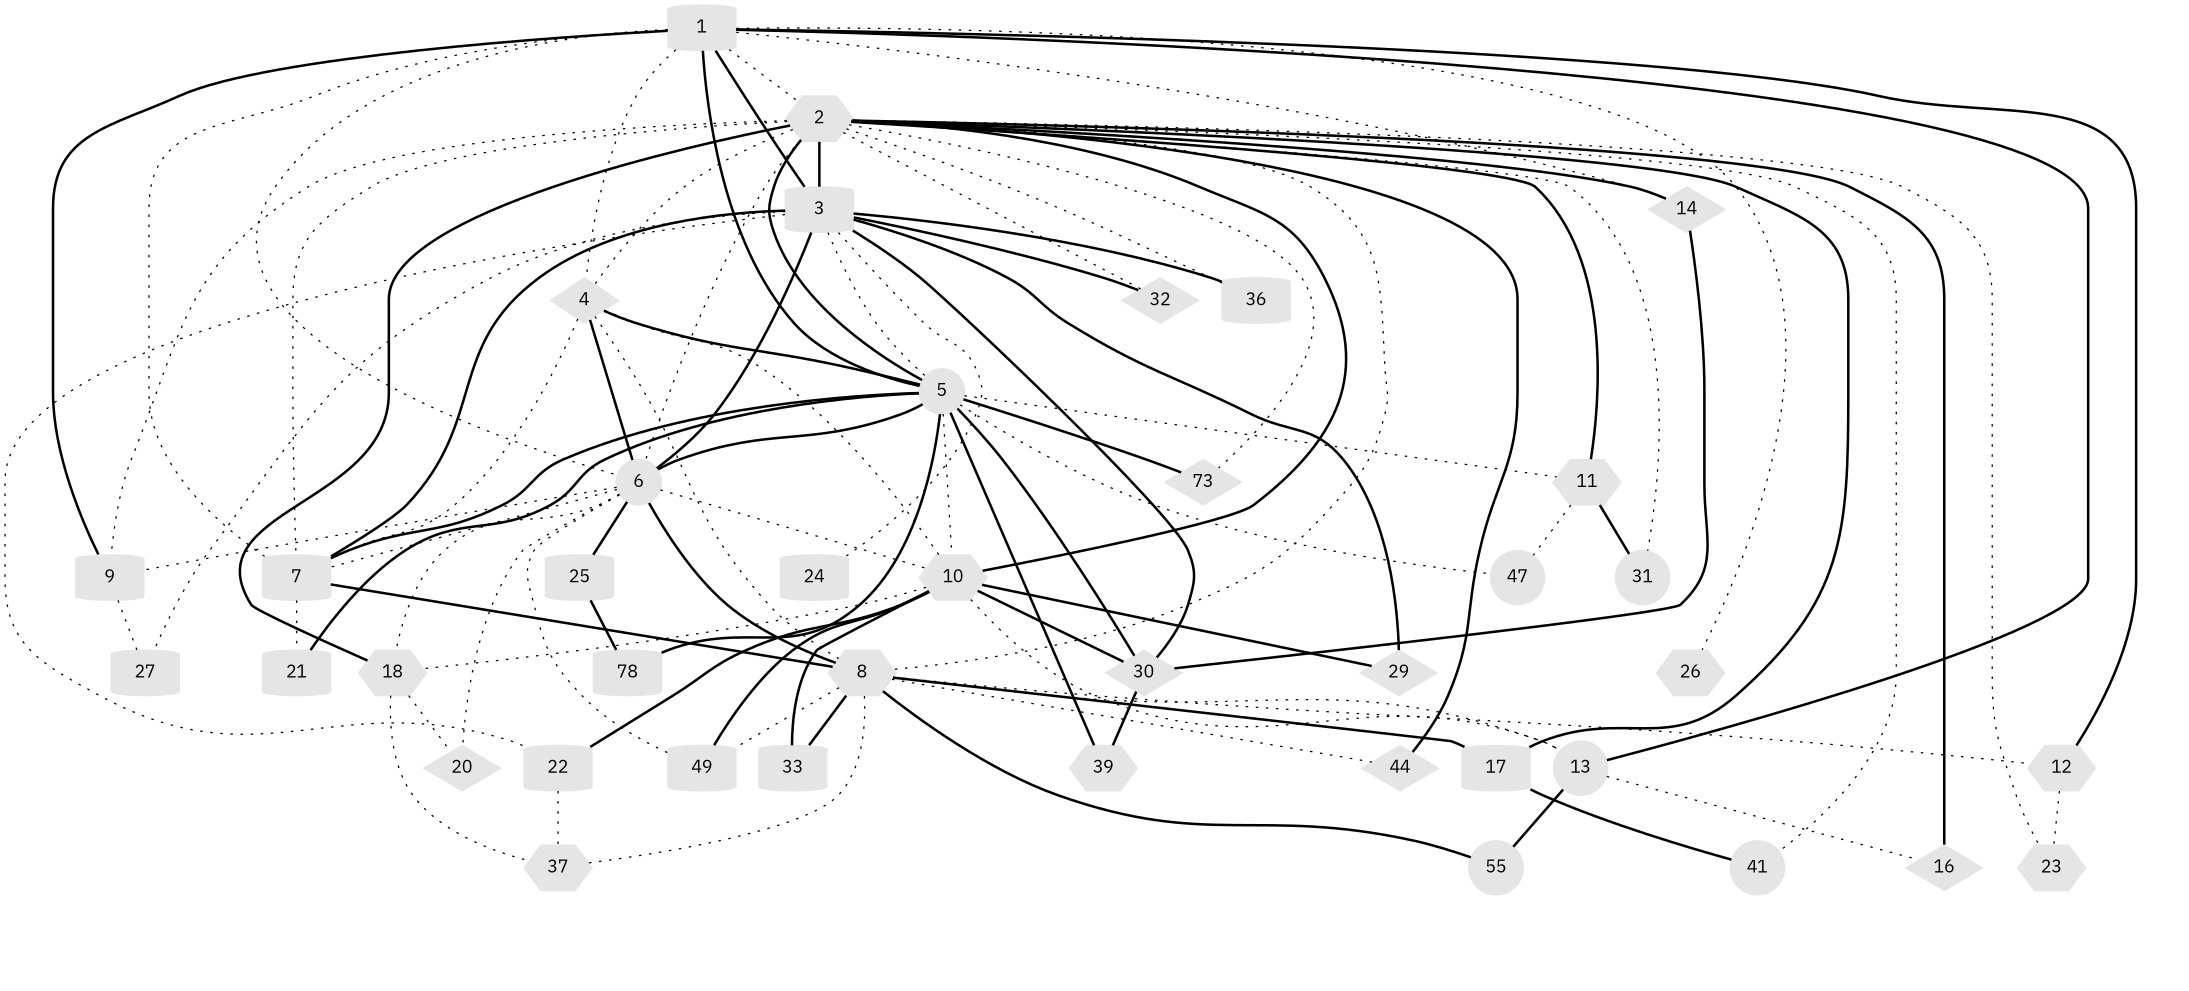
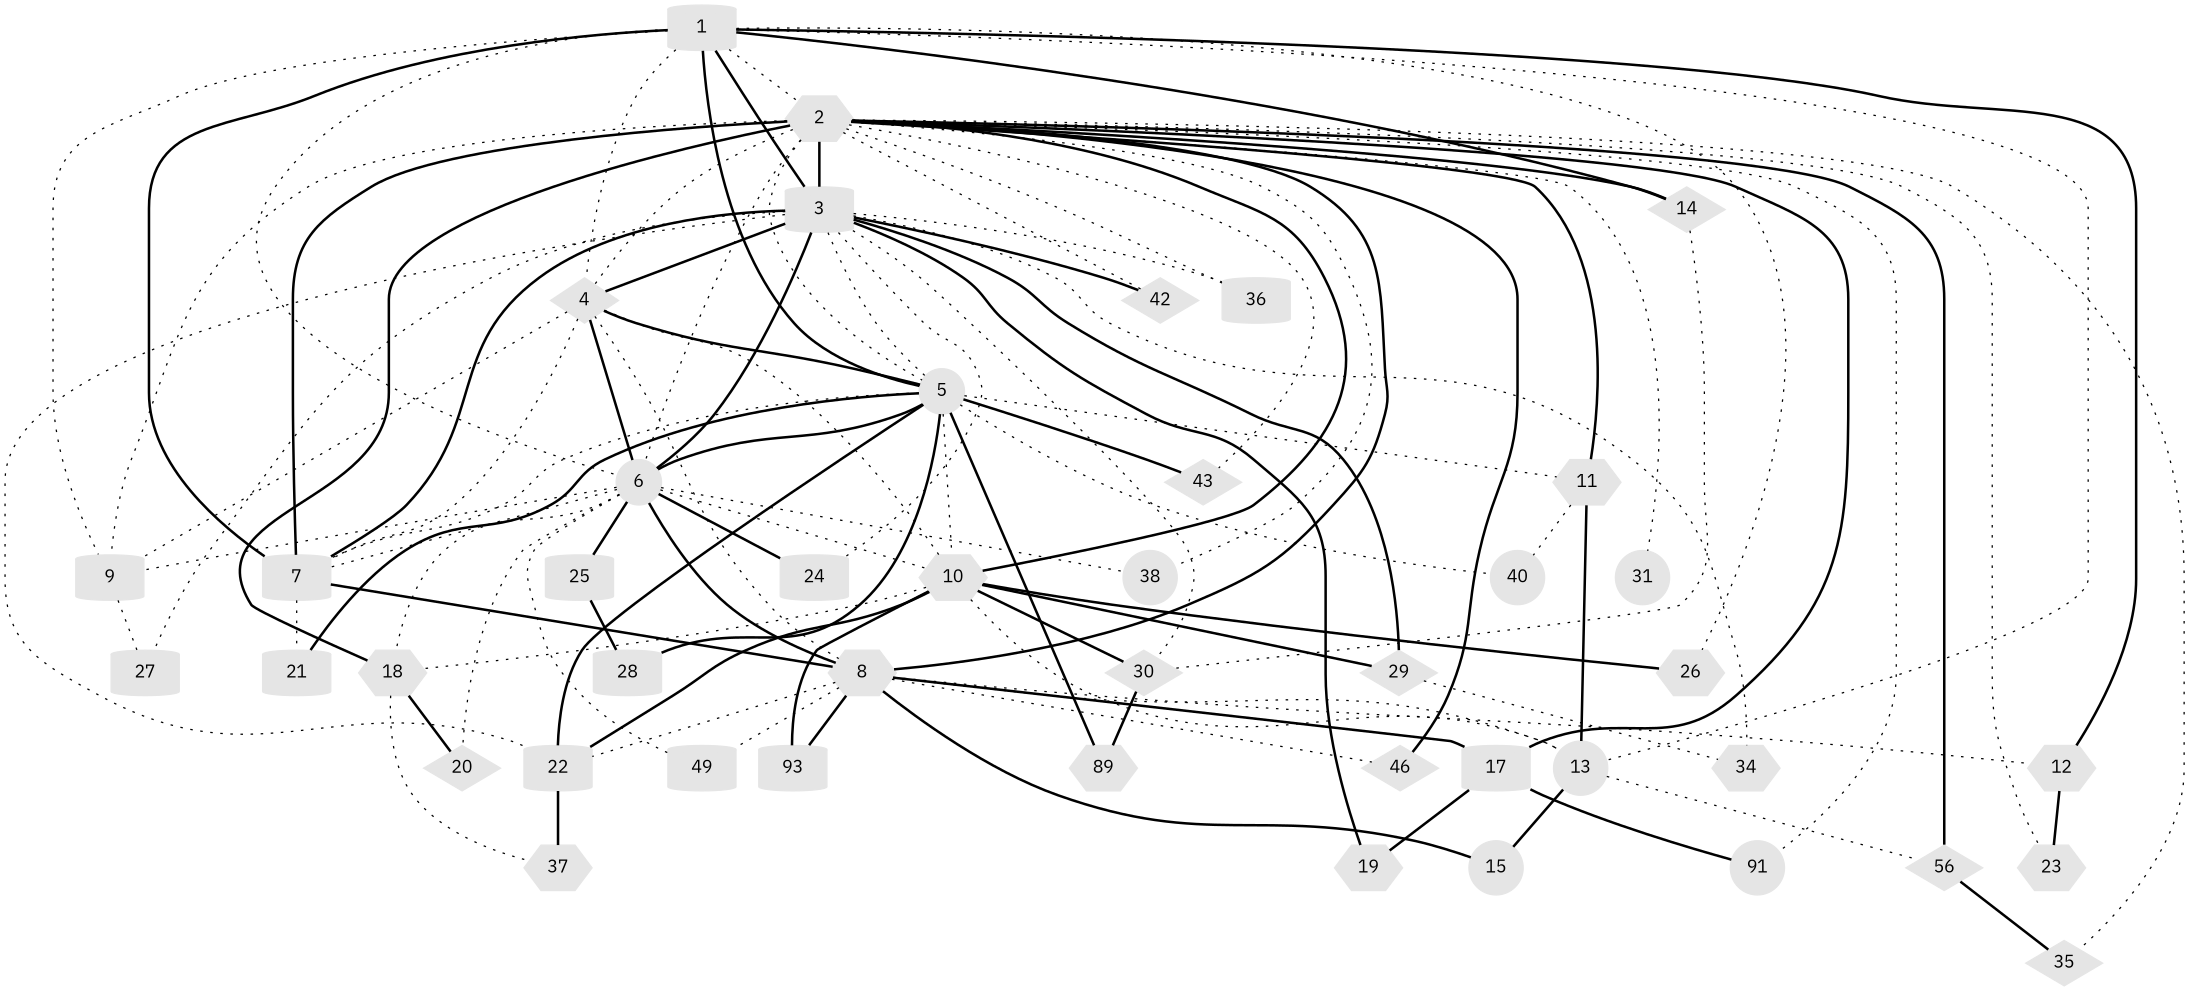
edge "1" -- "14": style dotted -> bold
edge "1" -- "9": style bold -> dotted
edge "1" -- "13": style bold -> dotted
edge "1" -- "7": style dotted -> bold
edge "2" -- "7": style dotted -> bold
edge "3" -- "36": style bold -> dotted
edge "3" -- "4": added
edge "2" -- "5": style bold -> dotted
node "32": label "32" -> "42"
edge "2" -- "8": style dotted -> bold
edge "3" -- "30": style bold -> dotted
edge "4" -- "9": added
edge "5" -- "7": style bold -> dotted
node "73": label "73" -> "43"
edge "6" -- "24": added
edge "5" -- "30": now "5" -- "22"
edge "11" -- "31": now "11" -- "13"
node "38": added
node "47": label "47" -> "40"
edge "14" -- "30": style bold -> dotted
edge "10" -- "49": now "10" -- "26"
node "78": label "78" -> "28"
edge "18" -- "20": style dotted -> bold
node "33": label "33" -> "93"
node "39": label "39" -> "89"
node "44": label "44" -> "46"
node "34": added
edge "22" -- "37": style dotted -> bold
edge "12" -- "23": style dotted -> bold
edge "8" -- "37": now "8" -- "22"
node "19": added
node "55": label "55" -> "15"
node "41": label "41" -> "91"
node "16": label "16" -> "56"
node "35": added
